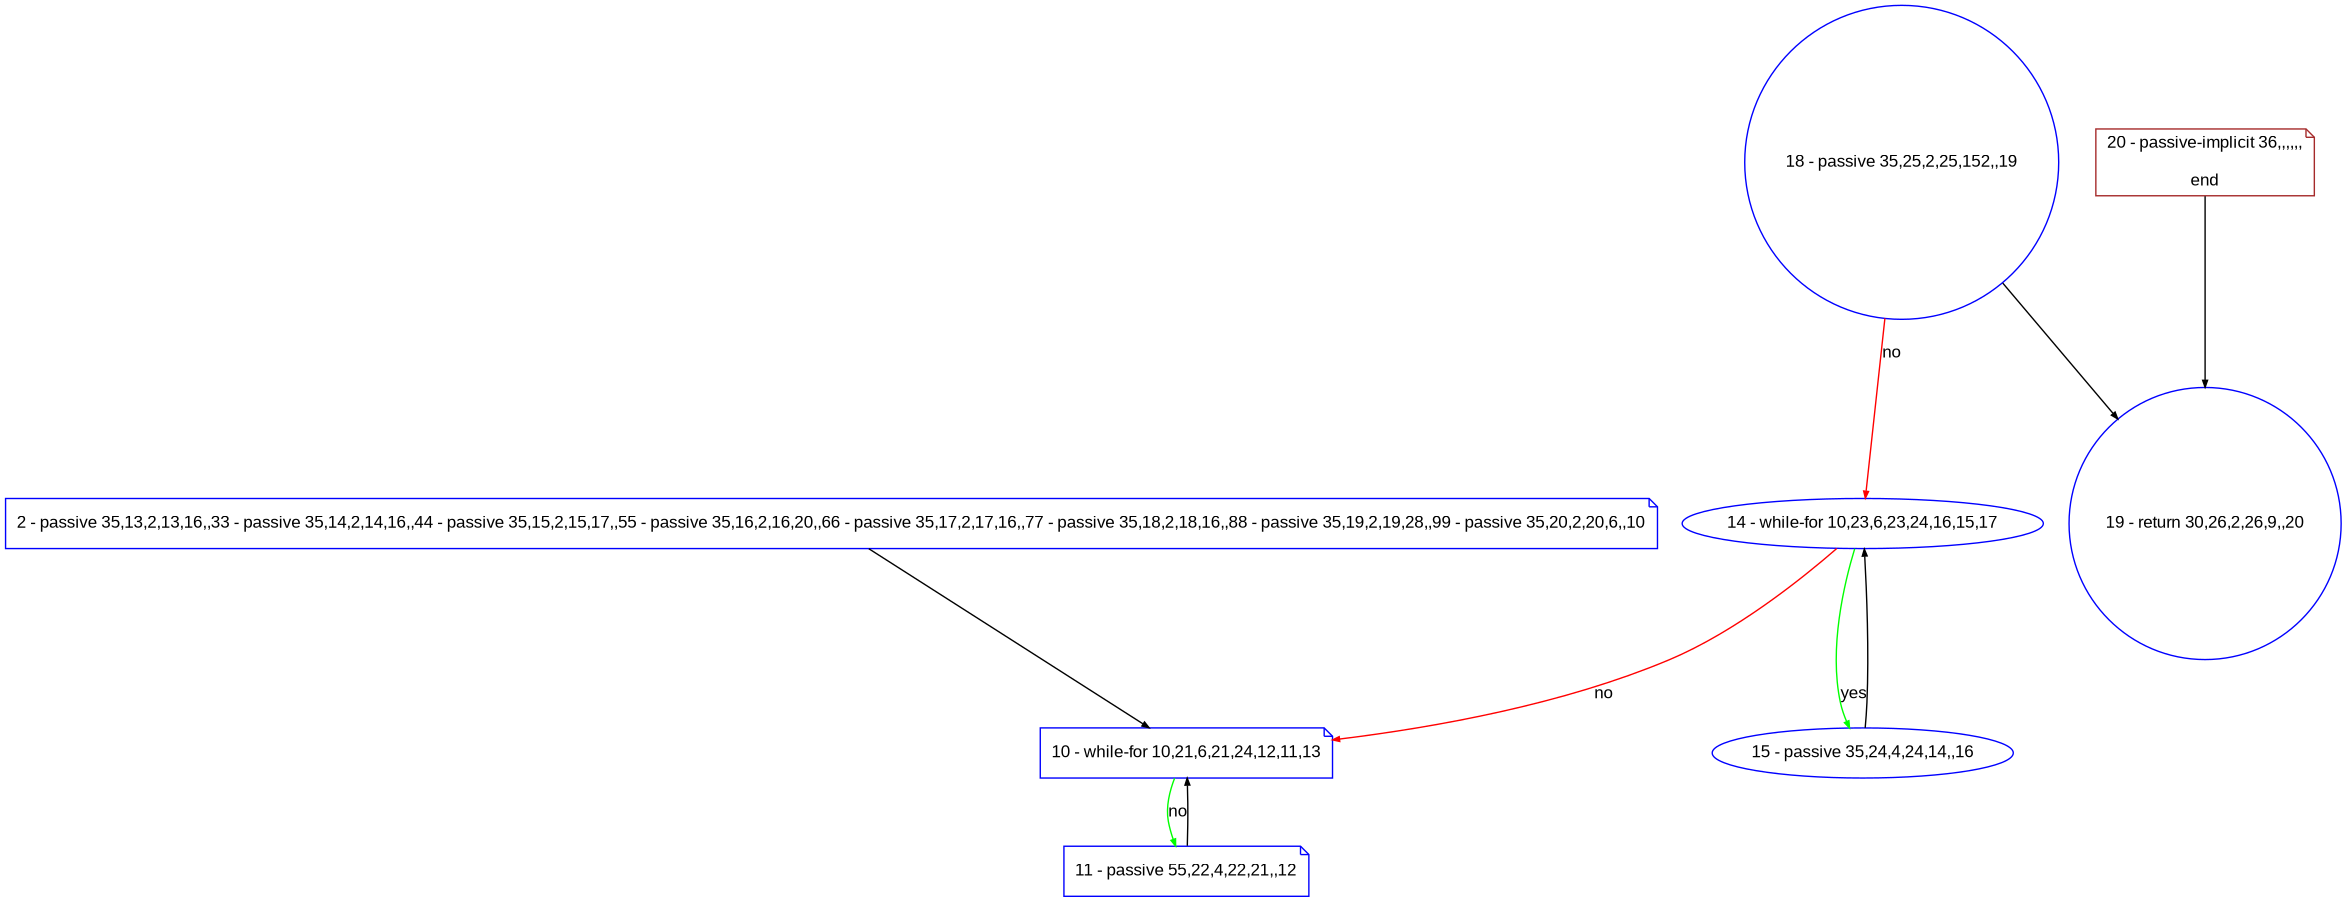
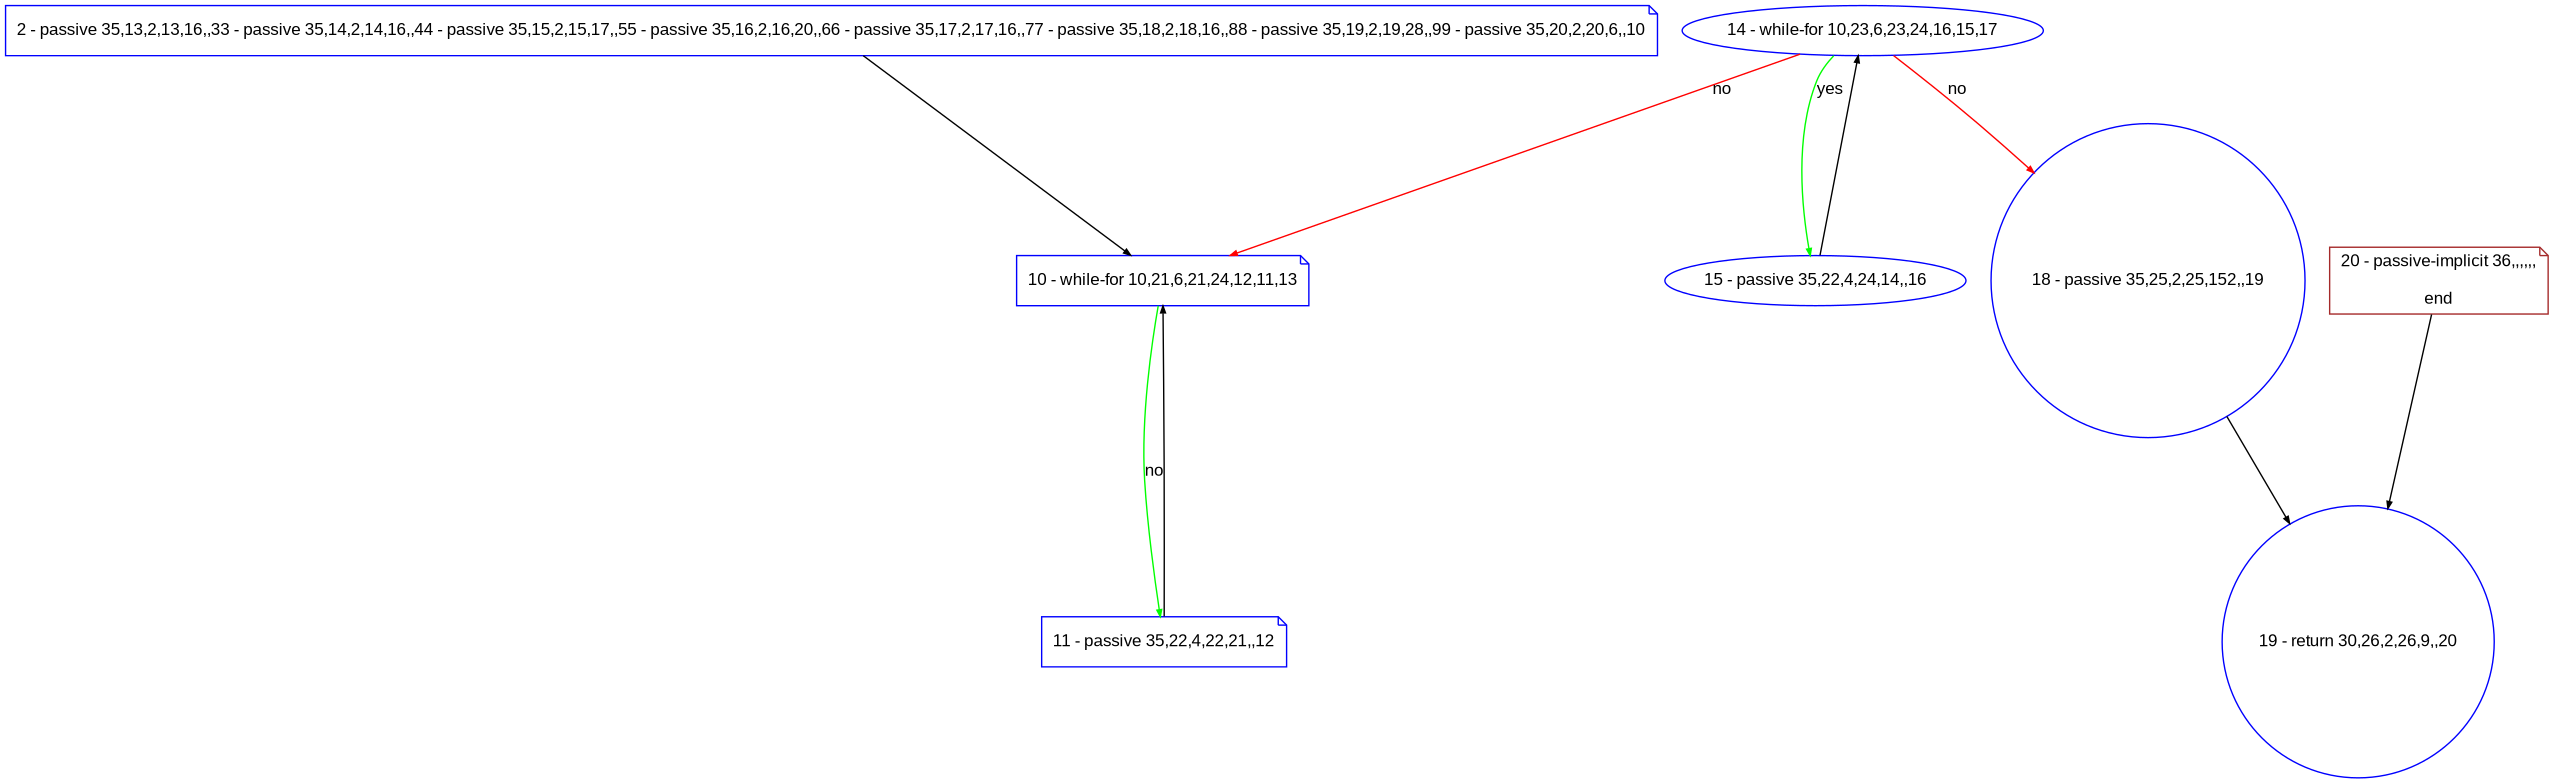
edge "18 - passive 35,25,2,25,152,,19" -> "14 - while-for 10,23,6,23,24,16,15,17": reversed
node "15 - passive 35,24,4,24,14,,16": label "15 - passive 35,24,4,24,14,,16" -> "15 - passive 35,22,4,24,14,,16"
node "11 - passive 55,22,4,22,21,,12": label "11 - passive 55,22,4,22,21,,12" -> "11 - passive 35,22,4,22,21,,12"
